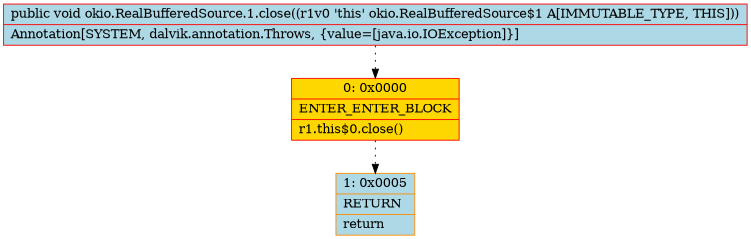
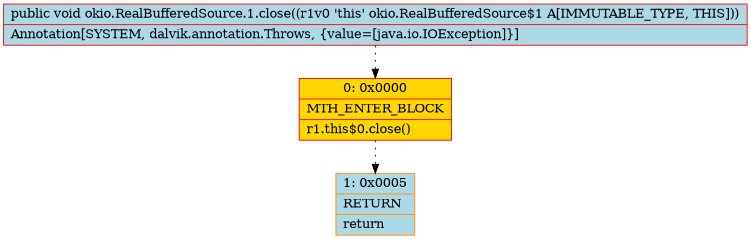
node "0: 0x0000": text "ENTER_ENTER_BLOCK" -> "MTH_ENTER_BLOCK"
